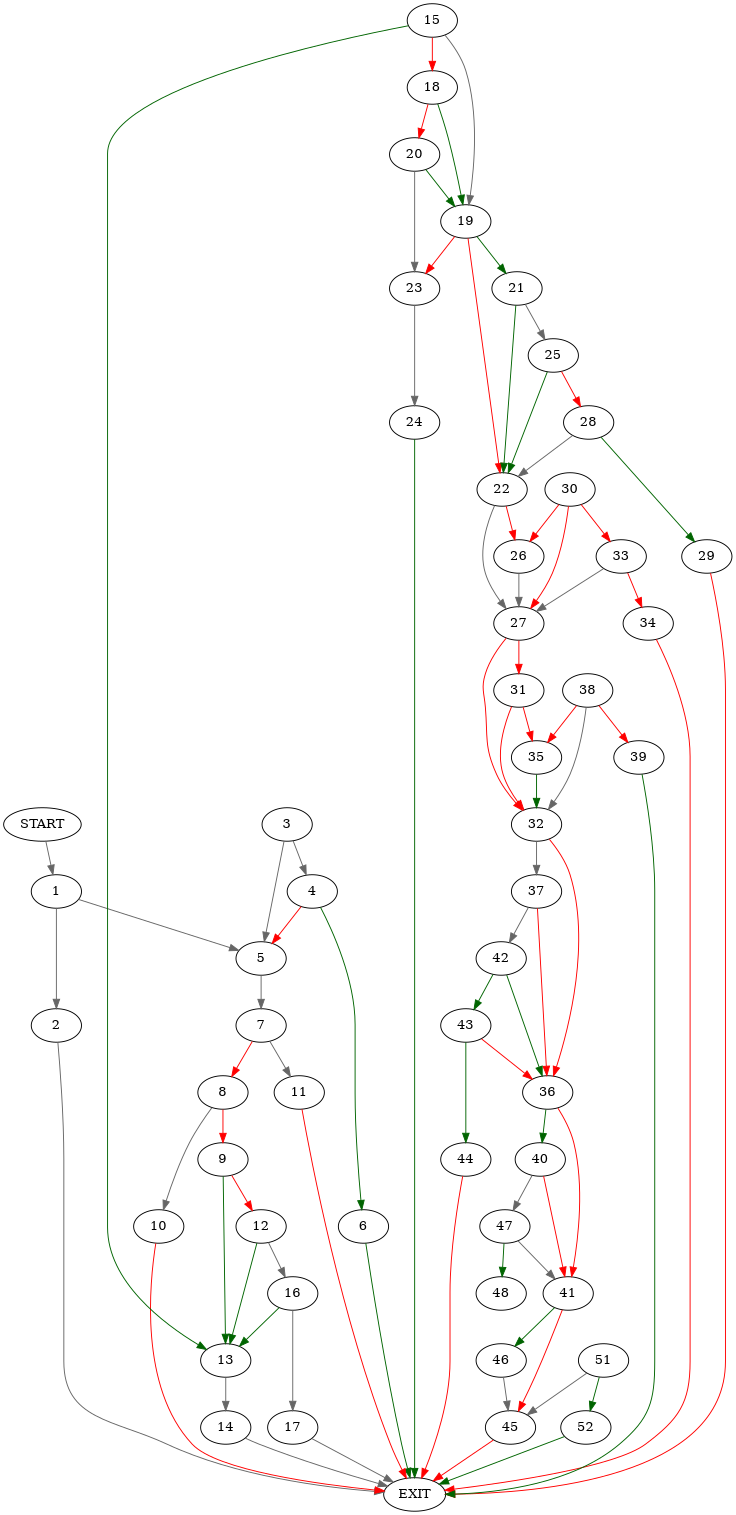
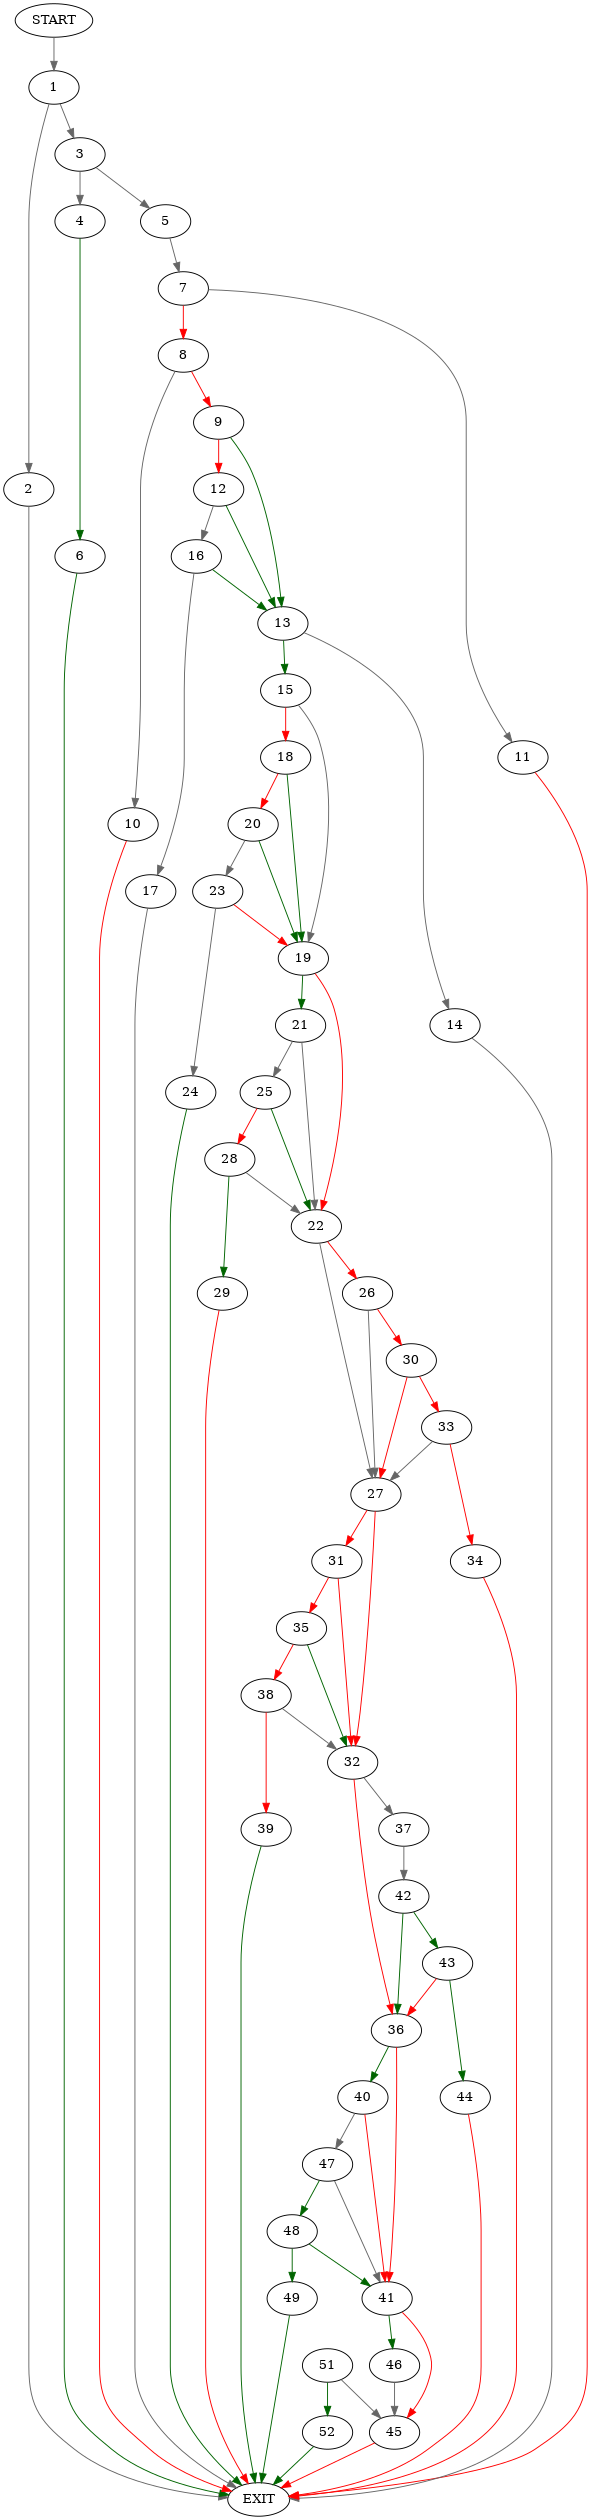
edge "19" -> "23": reversed
edge "21" -> "22": color darkgreen -> gray40
edge "30" -> "26": reversed
edge "15" -> "13": reversed
edge "38" -> "35": reversed
edge "4" -> "5": removed
edge "1" -> "5": now "1" -> "3"
edge "37" -> "36": removed
edge "48" -> "41": added
node "49": added
